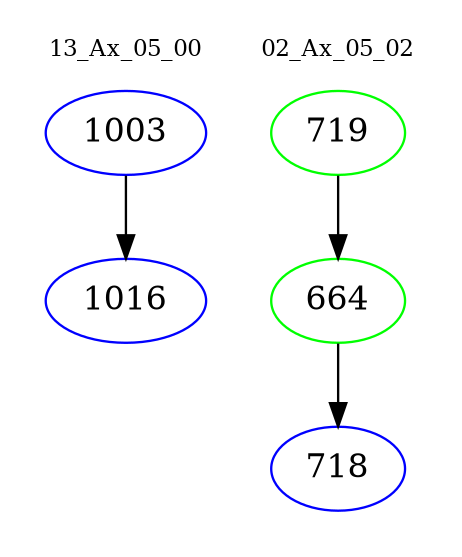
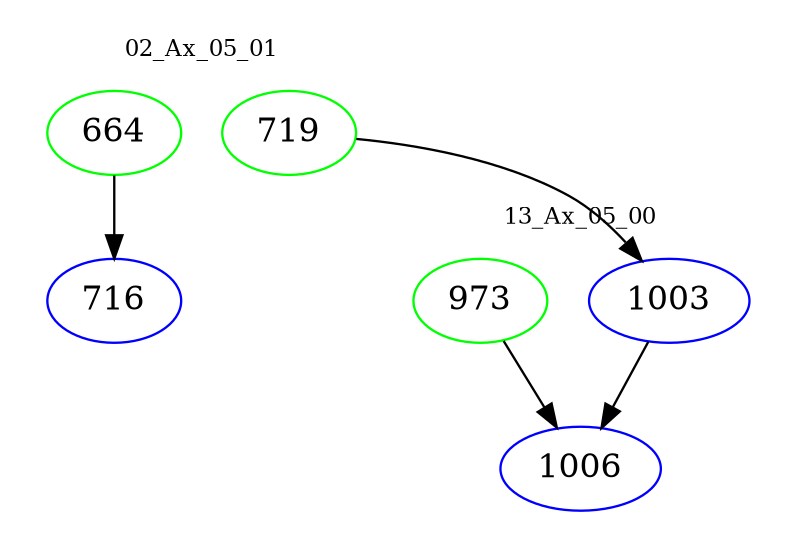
cluster "02_Ax_05_02": label "02_Ax_05_02" -> "02_Ax_05_01"
edge "719" -> "664": now "719" -> "1003"
node "1016": label "1016" -> "1006"
node "973": added
node "718": label "718" -> "716"
